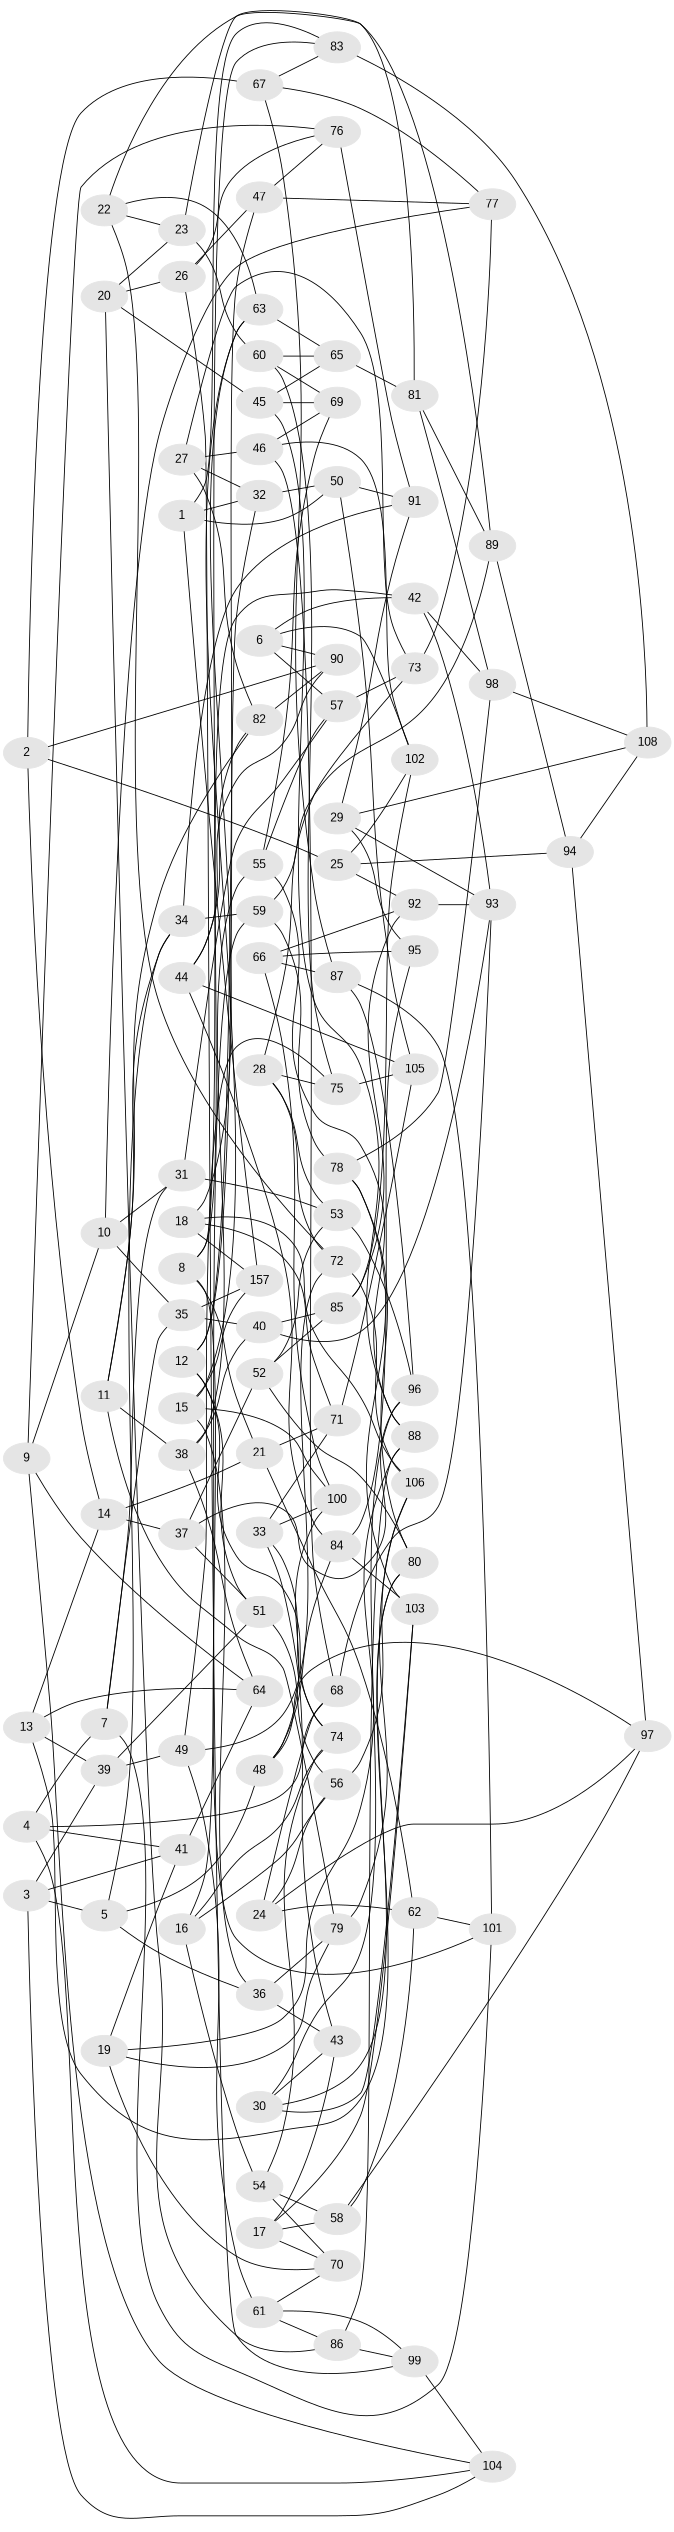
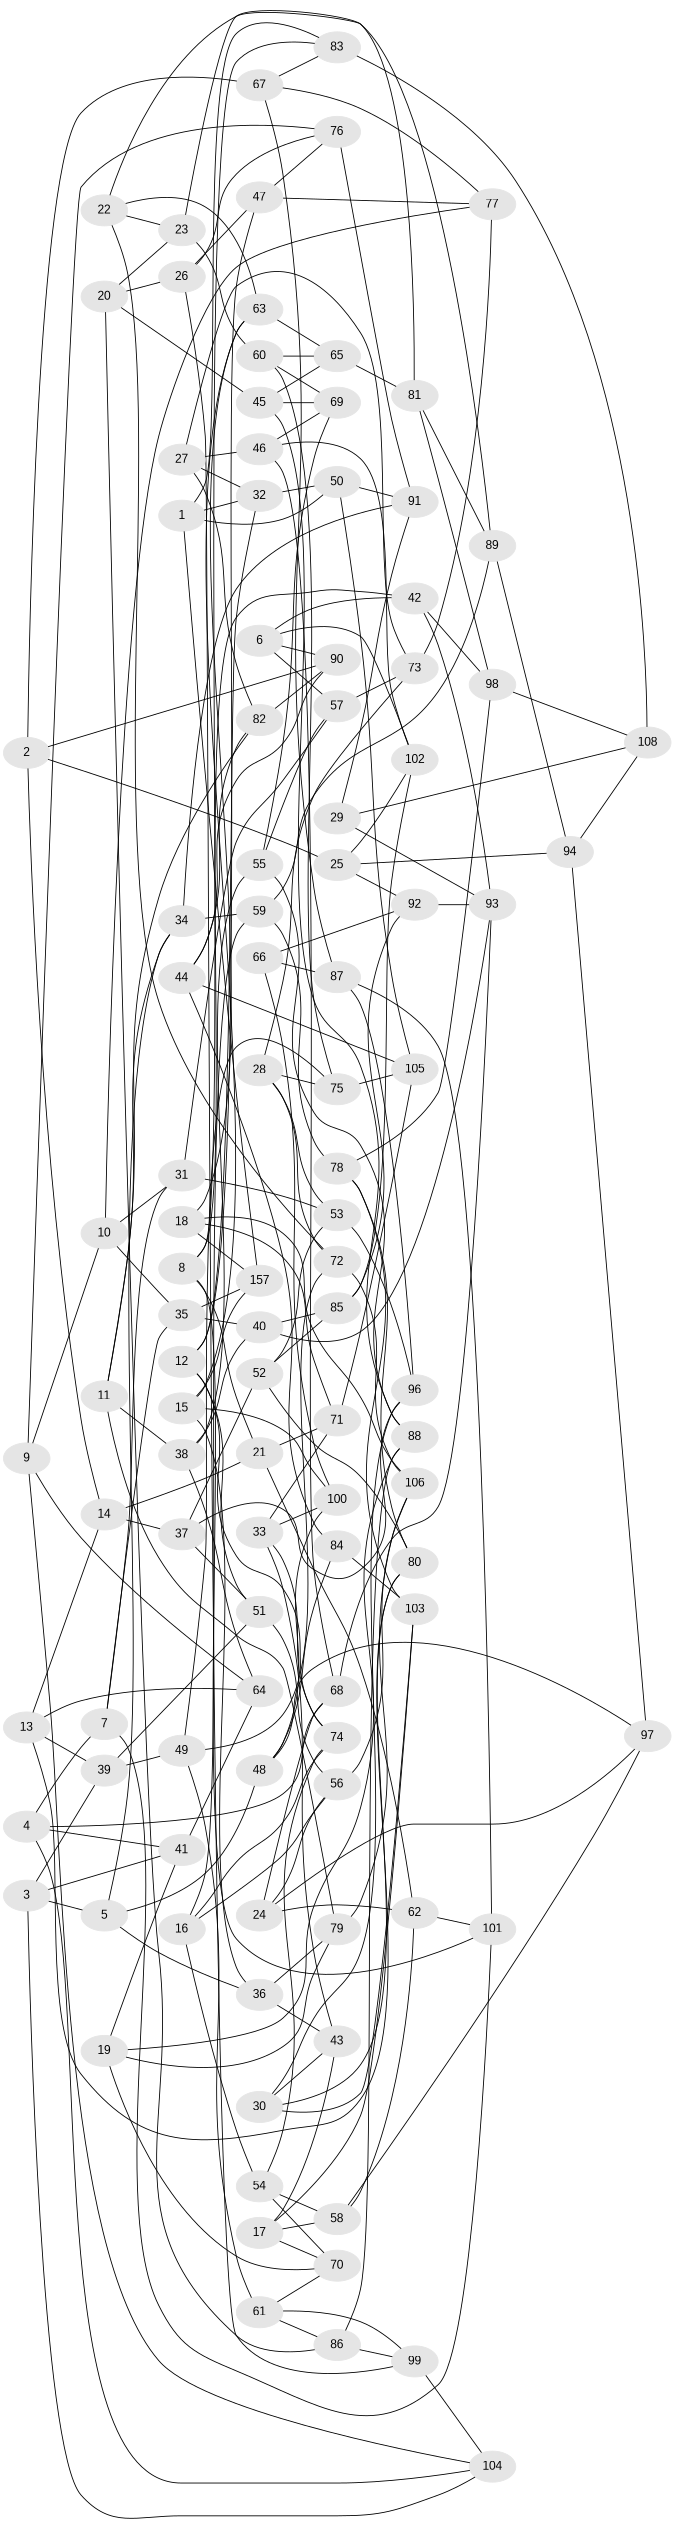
node "95": removed
